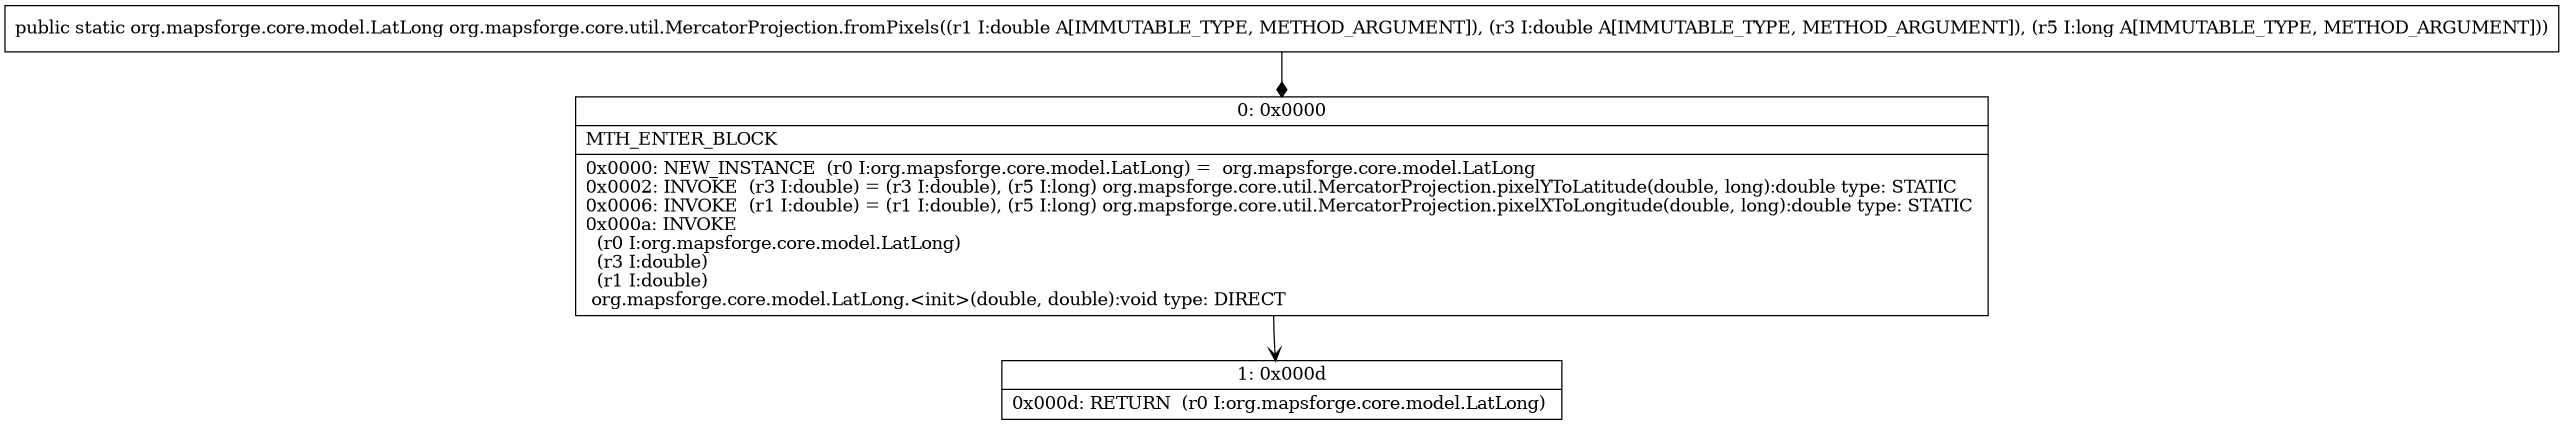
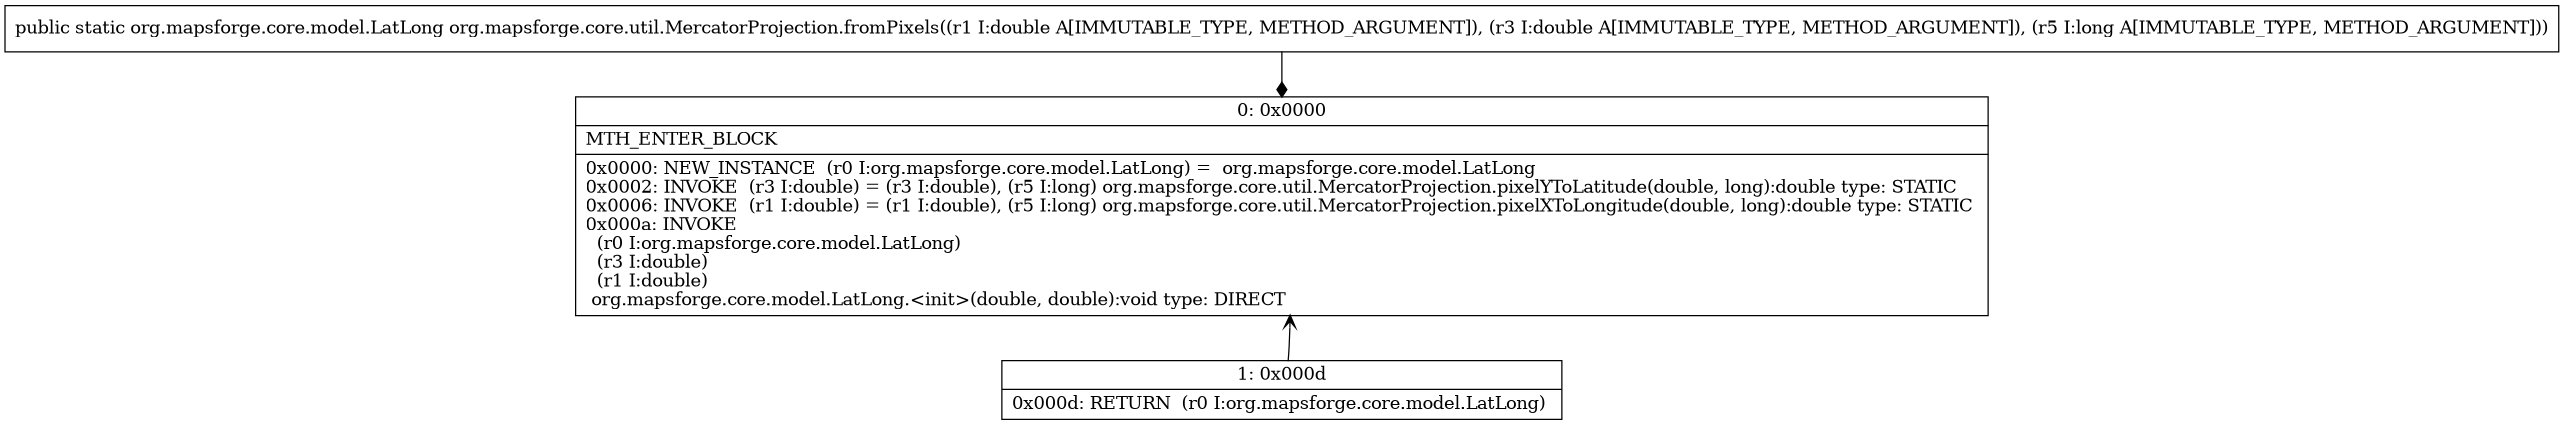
edge "0: 0x0000" -> "1: 0x000d": reversed
